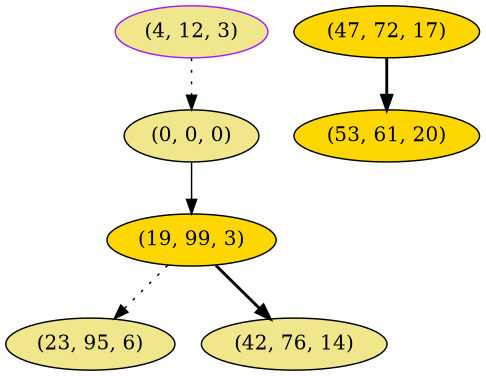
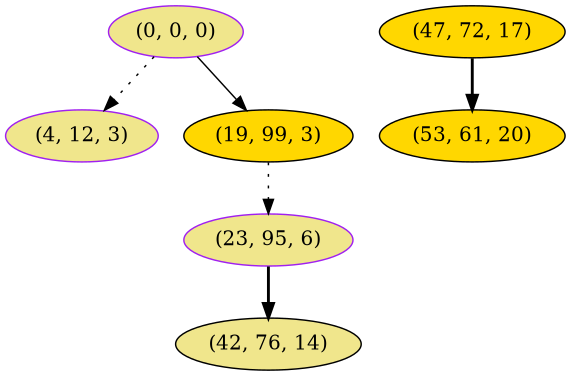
edge "(4, 12, 3)" -> "(0, 0, 0)": reversed
node "(0, 0, 0)": color black -> purple
edge "(19, 99, 3)" -> "(42, 76, 14)": now "(23, 95, 6)" -> "(42, 76, 14)"
node "(23, 95, 6)": color black -> purple
